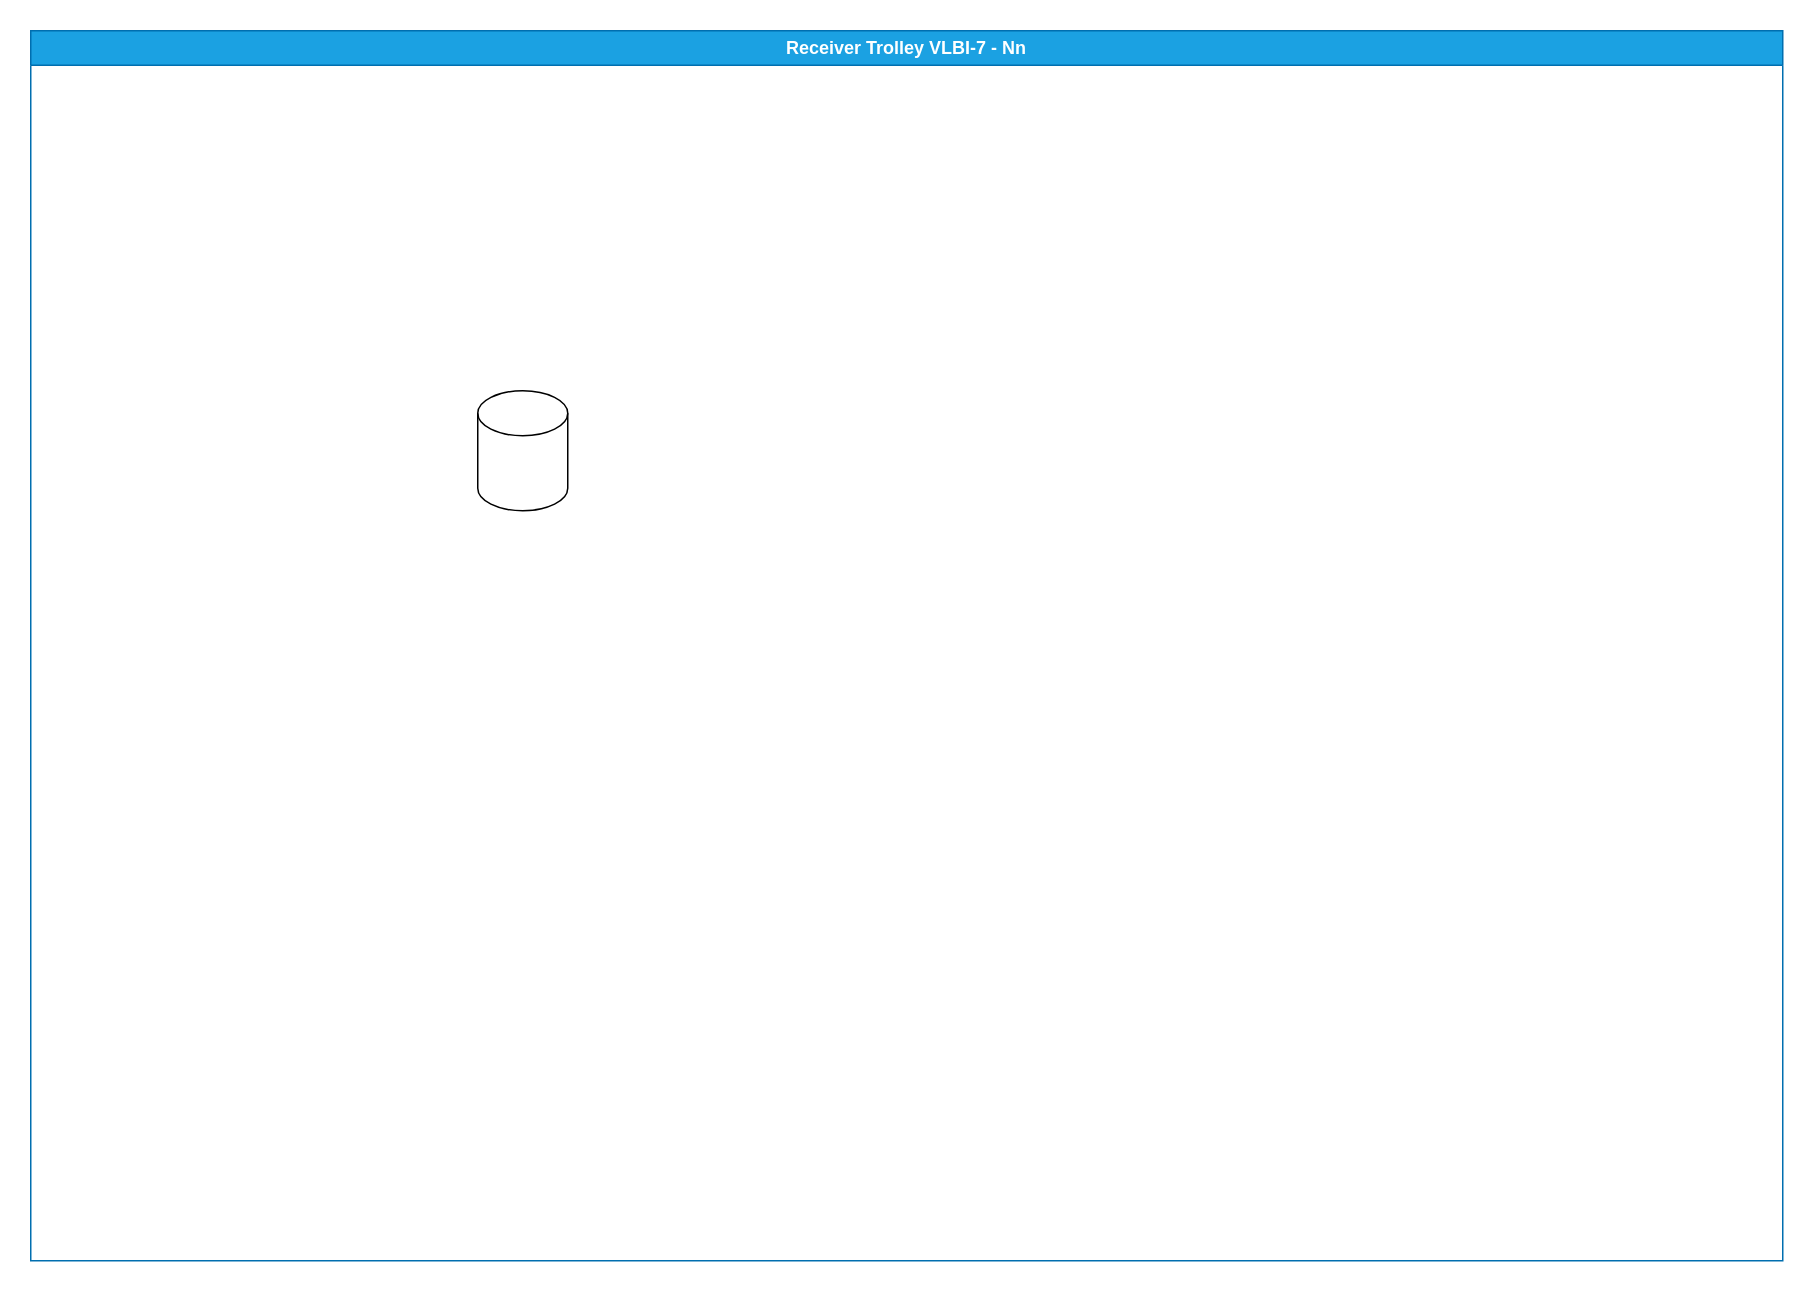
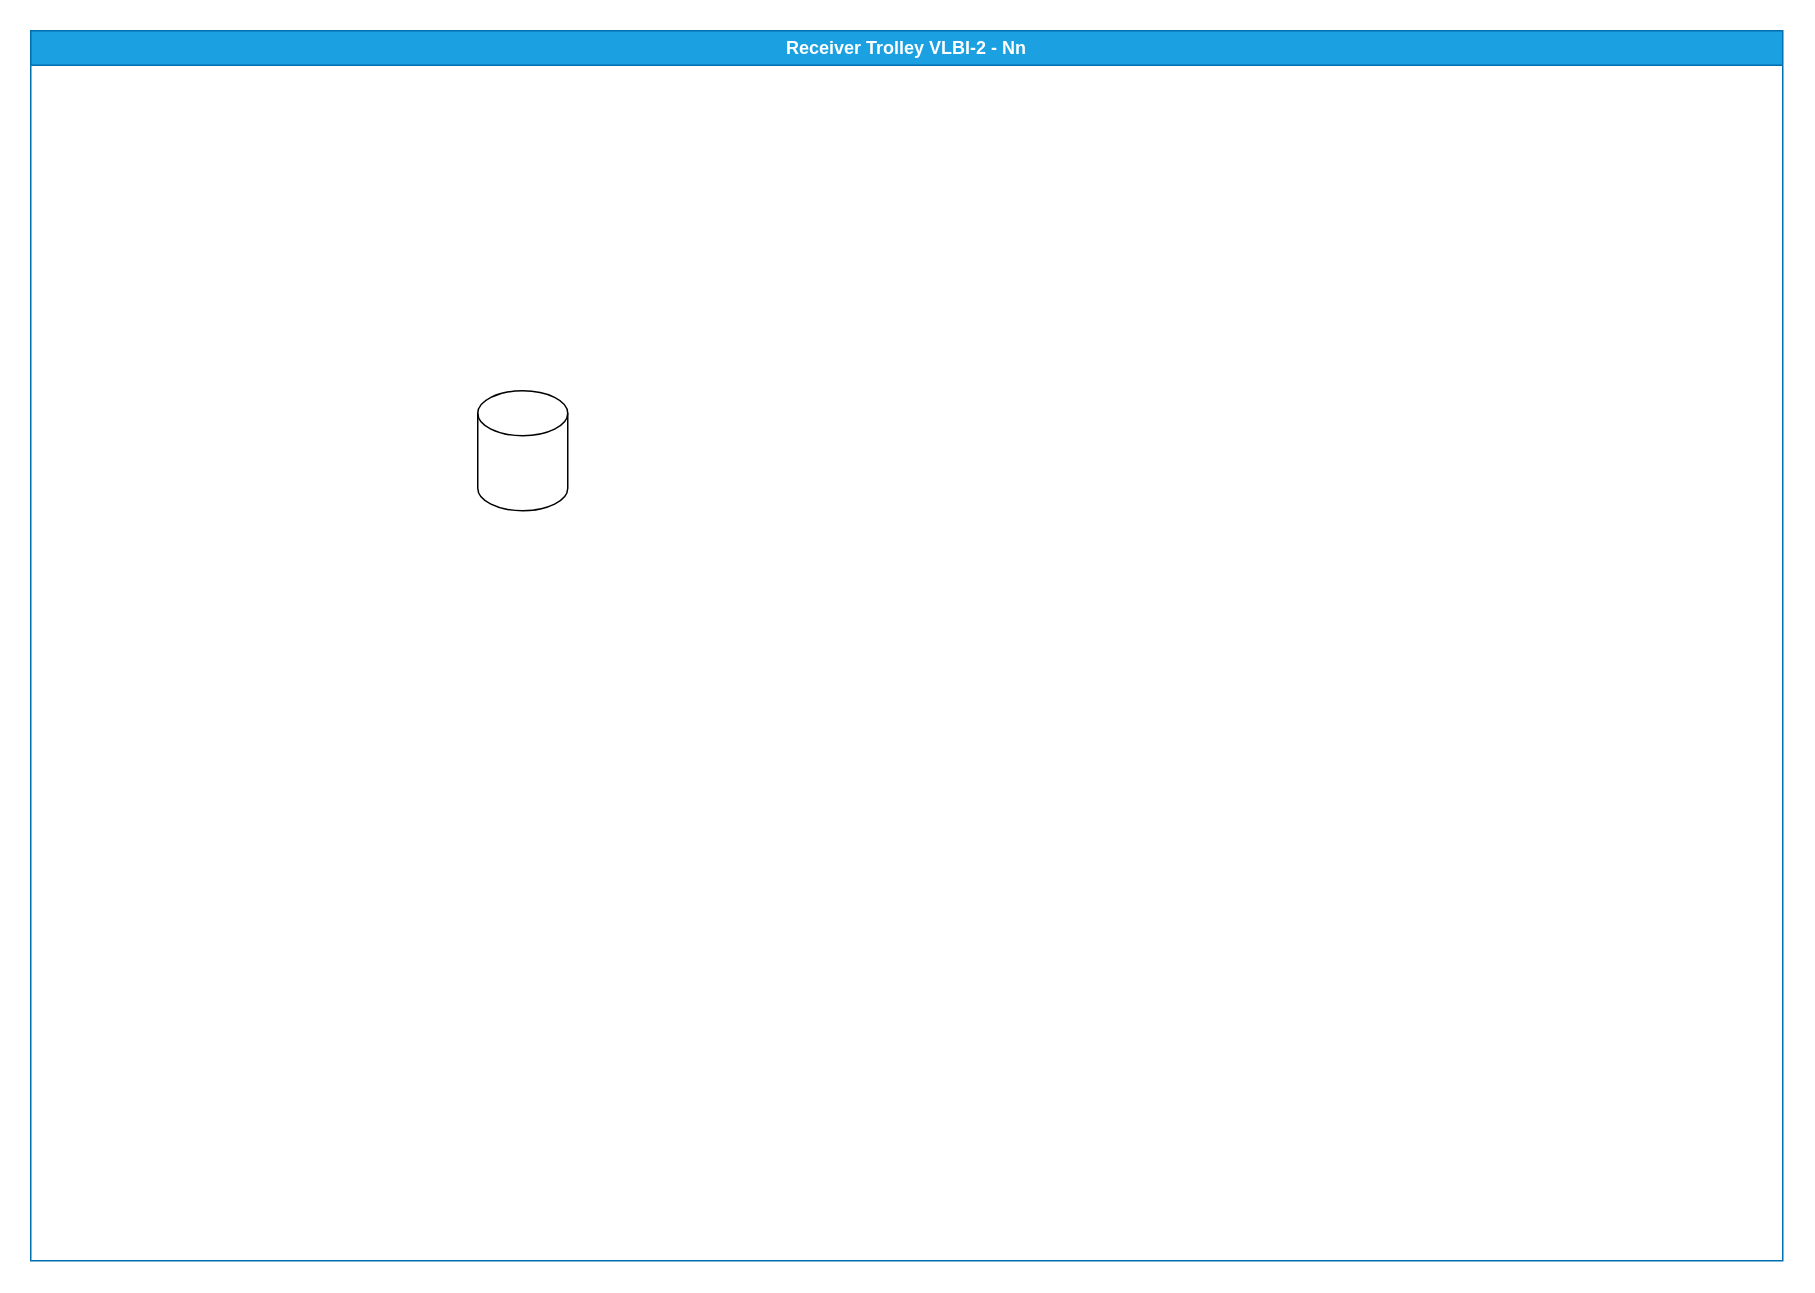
node "Receiver Trolley VLBI-7 - Nn": label "Receiver Trolley VLBI-7 - Nn" -> "Receiver Trolley VLBI-2 - Nn"
